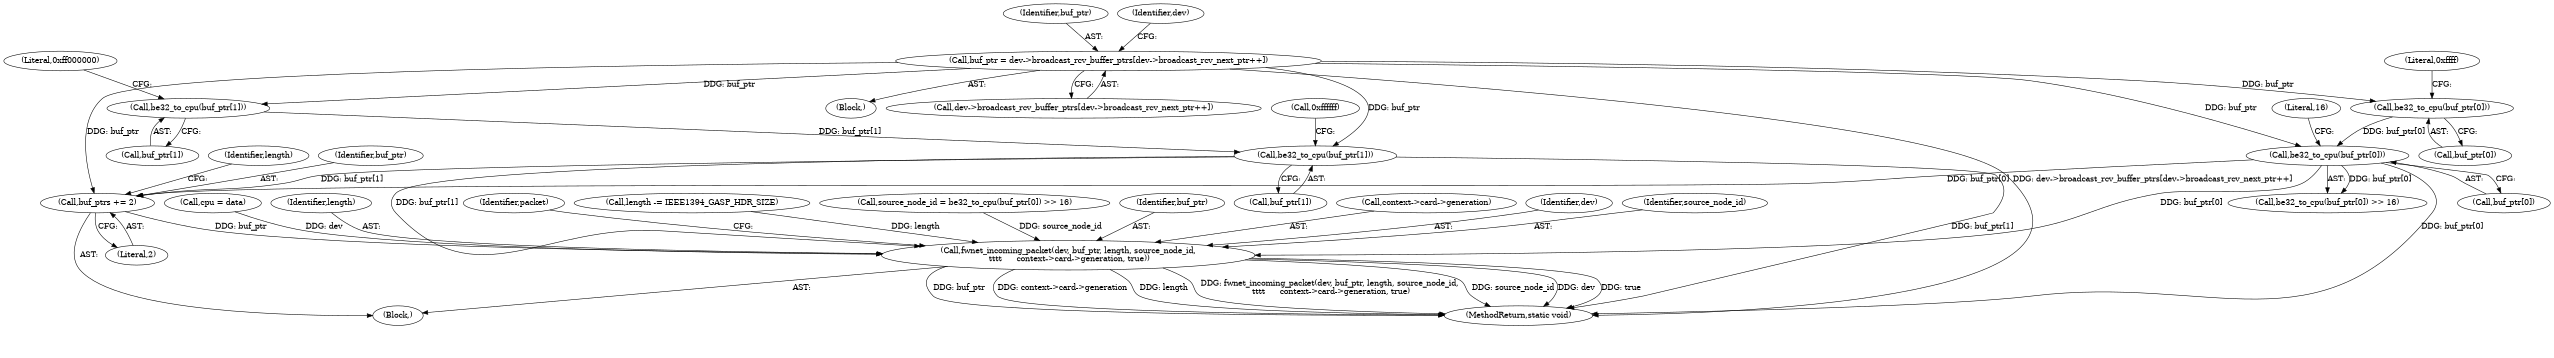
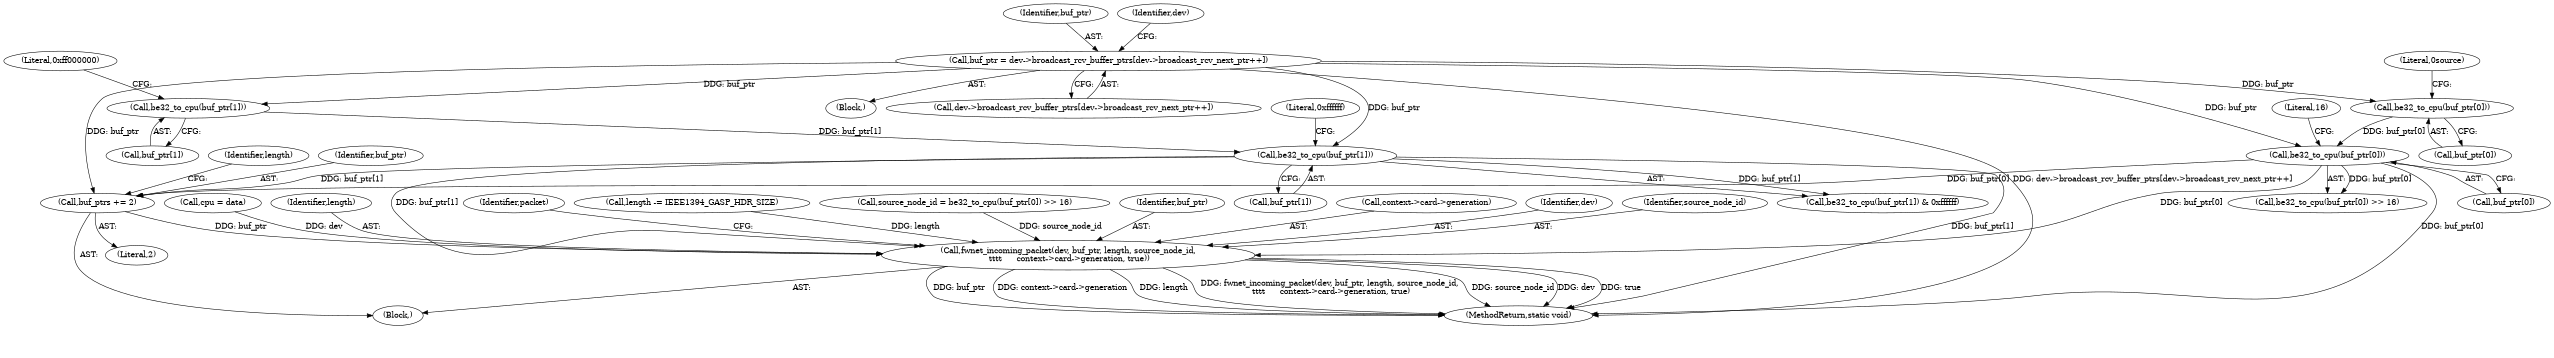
node "(Literal,0xffff)": label "(Literal,0xffff)" -> "(Literal,0source)"
node "(Call,0xffffff)": label "(Call,0xffffff)" -> "(Literal,0xffffff)"
node "(Call,be32_to_cpu(buf_ptr[1]) & 0xffffff)": added
edge "(Call,buf_ptrs += 2)" -> "(Literal,2)": label "CFG: " -> "AST: "
edge "(Literal,2)" -> "(Call,buf_ptrs += 2)": removed, label "AST:"
